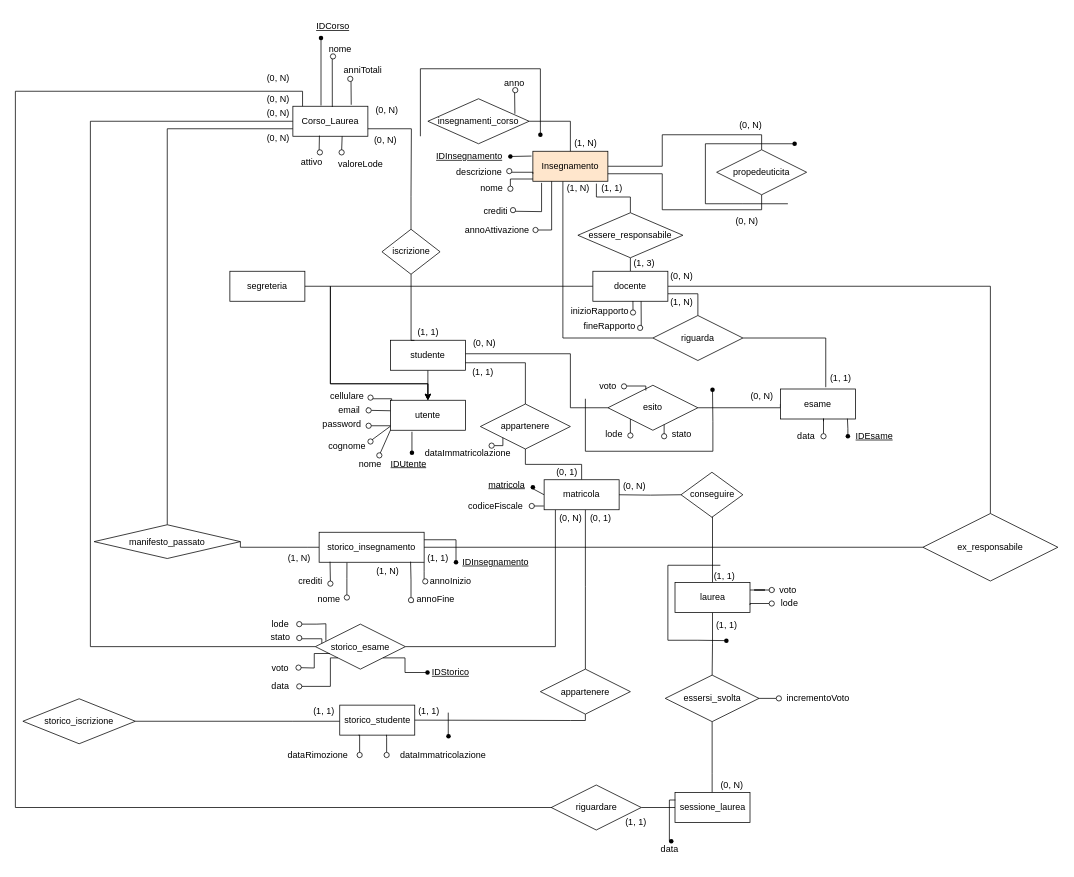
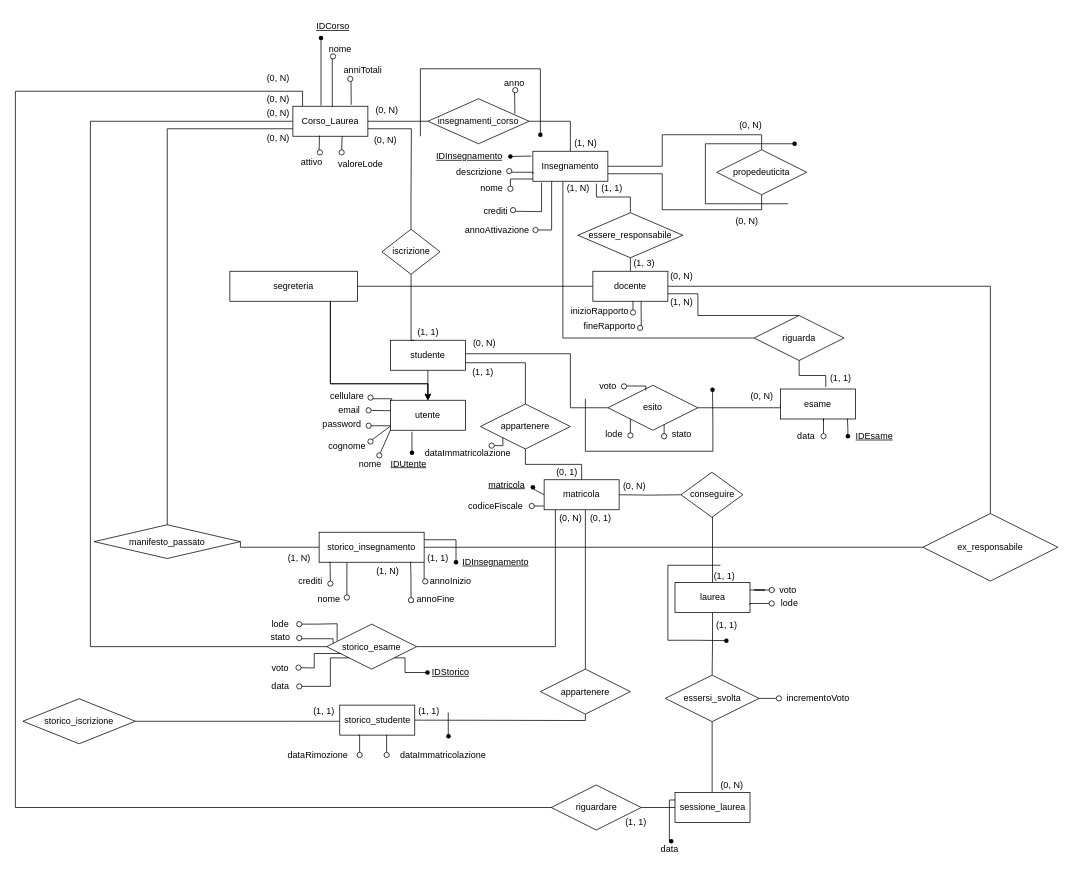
edge "Corso_Laurea" -- "insegnamenti_corso": added
node "Insegnamento": fillcolor #ffe6cc -> #ffffff
node "segreteria": size 75x30 -> 128x30
node "riguarda": moved (698, 338) -> (799, 338)
node "storico_esame": moved (360, 647) -> (372, 647)
